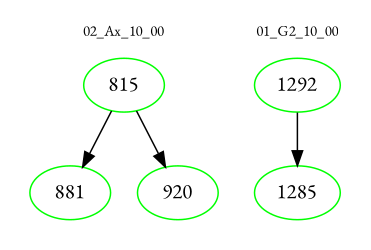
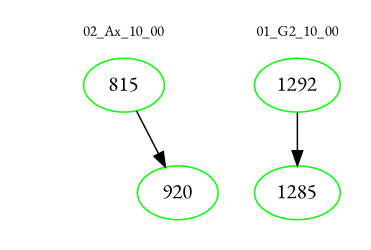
node "881": removed
